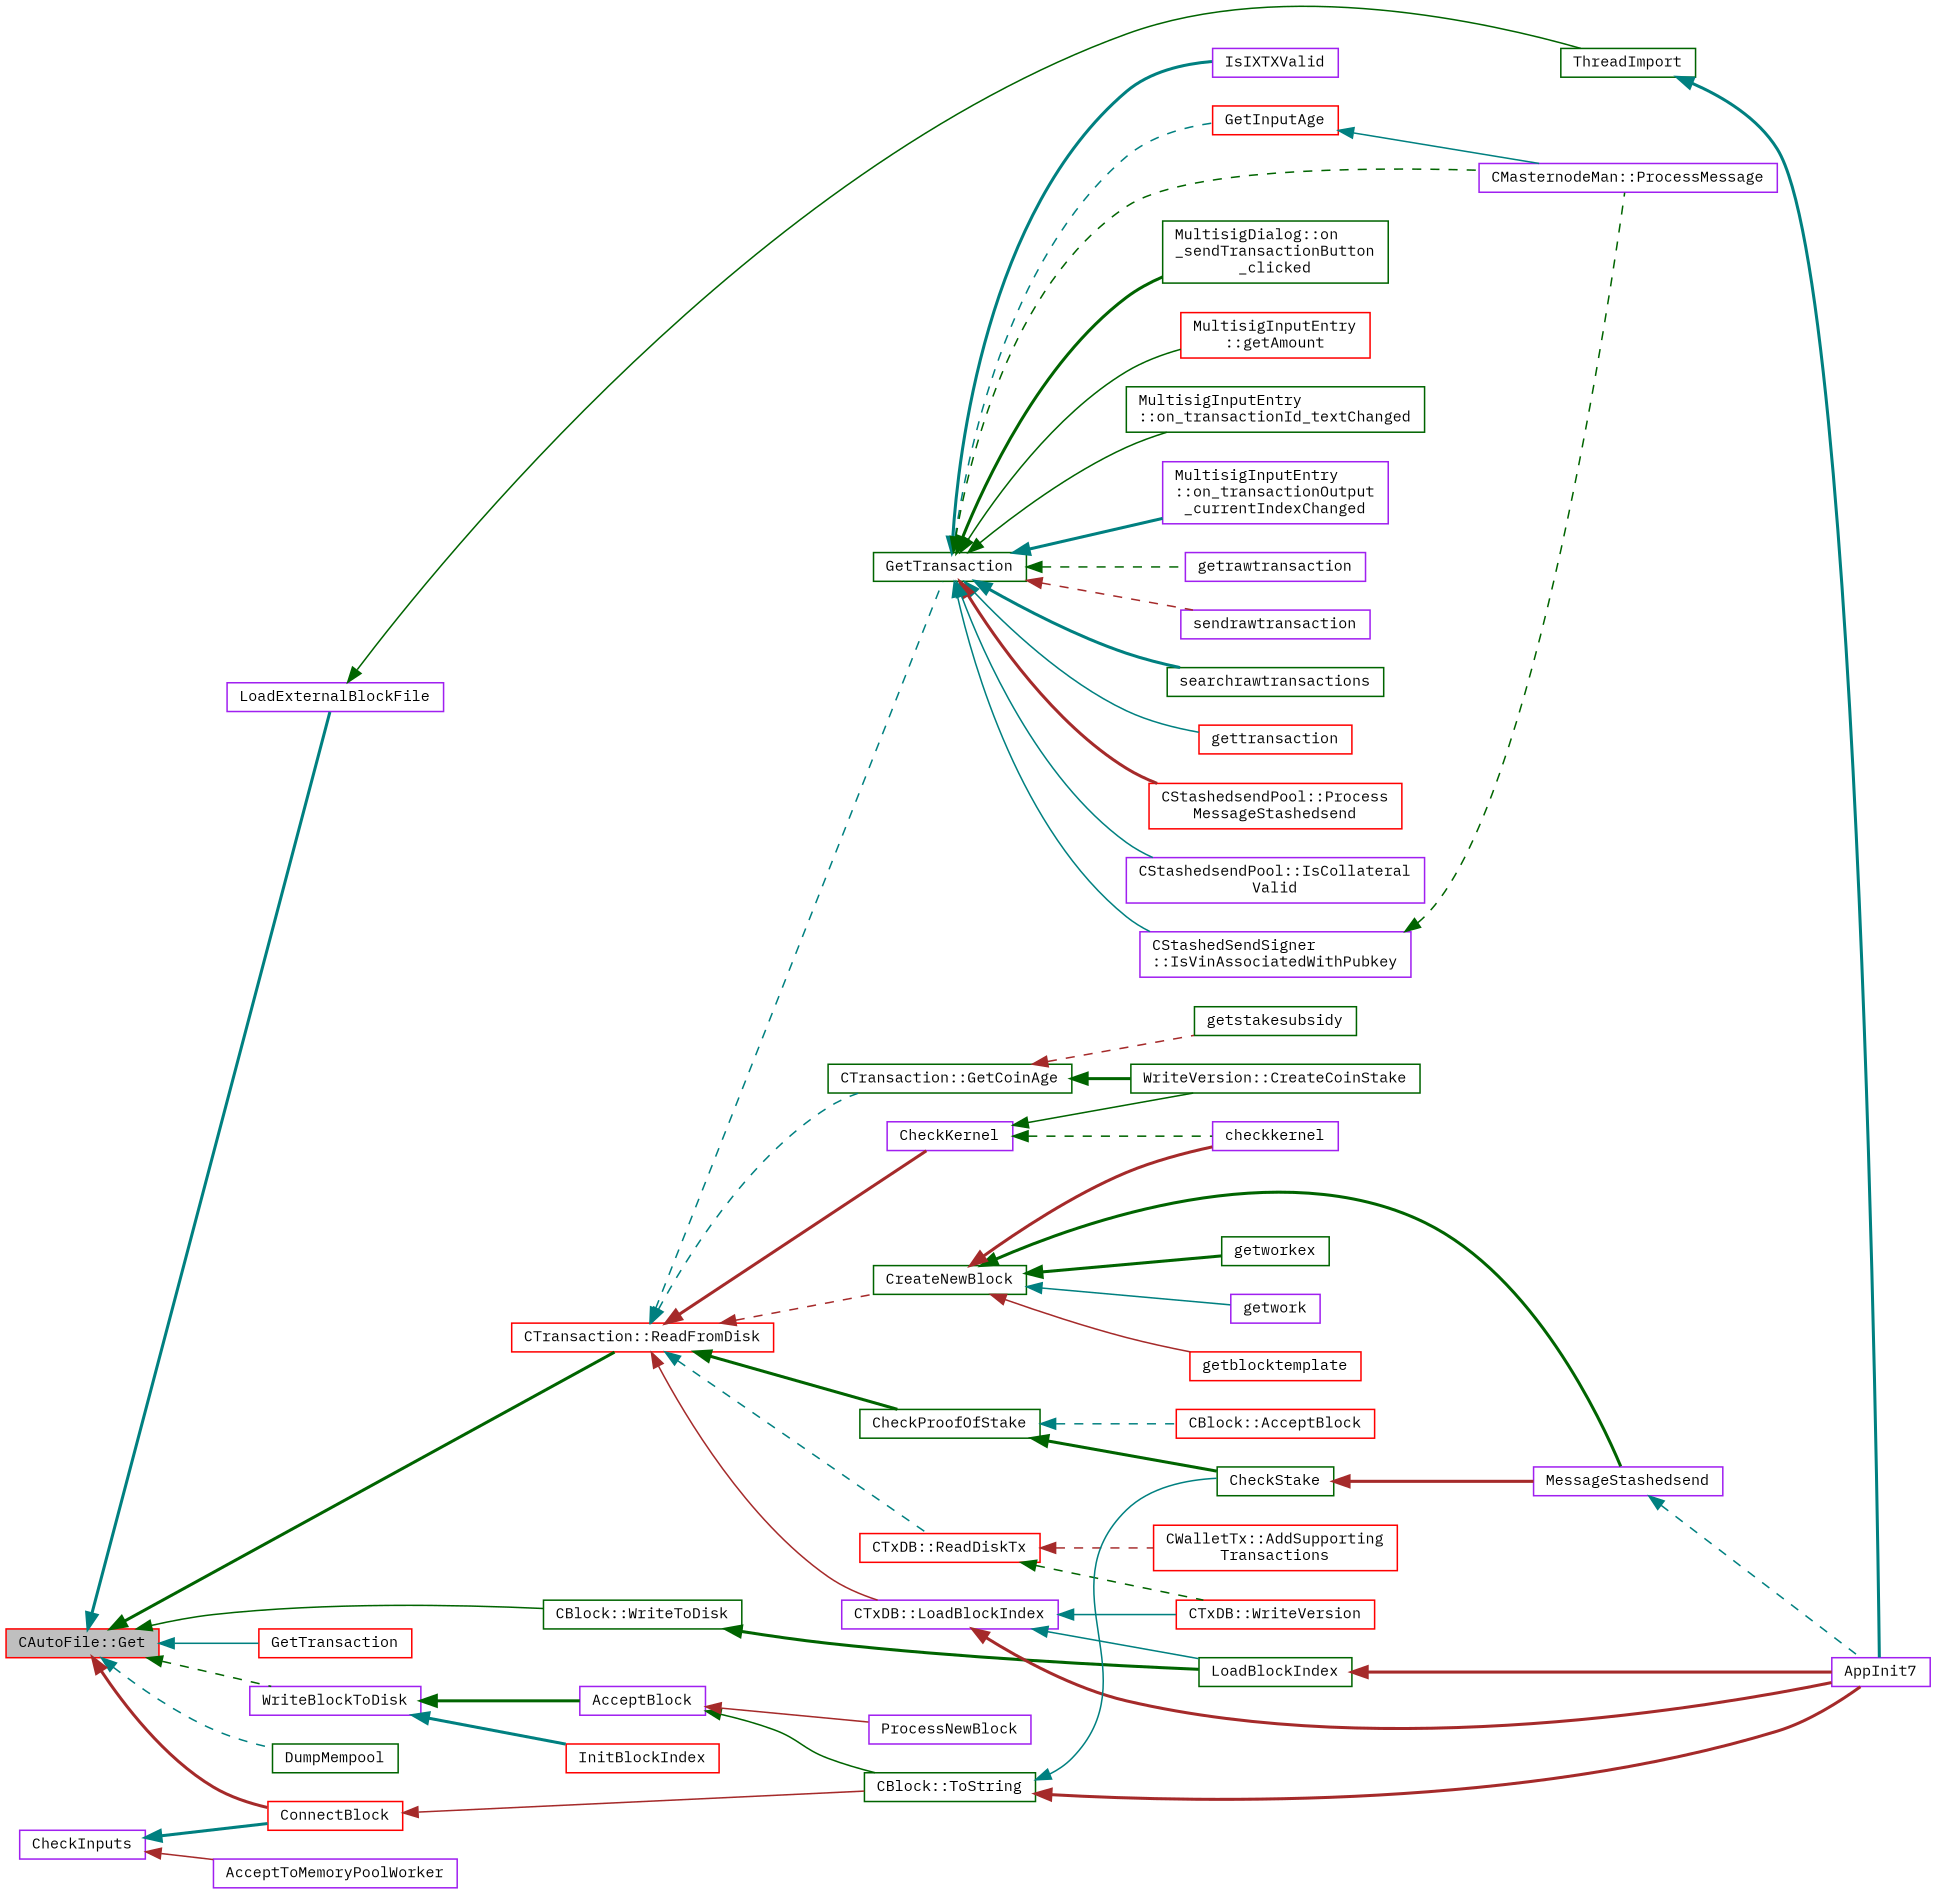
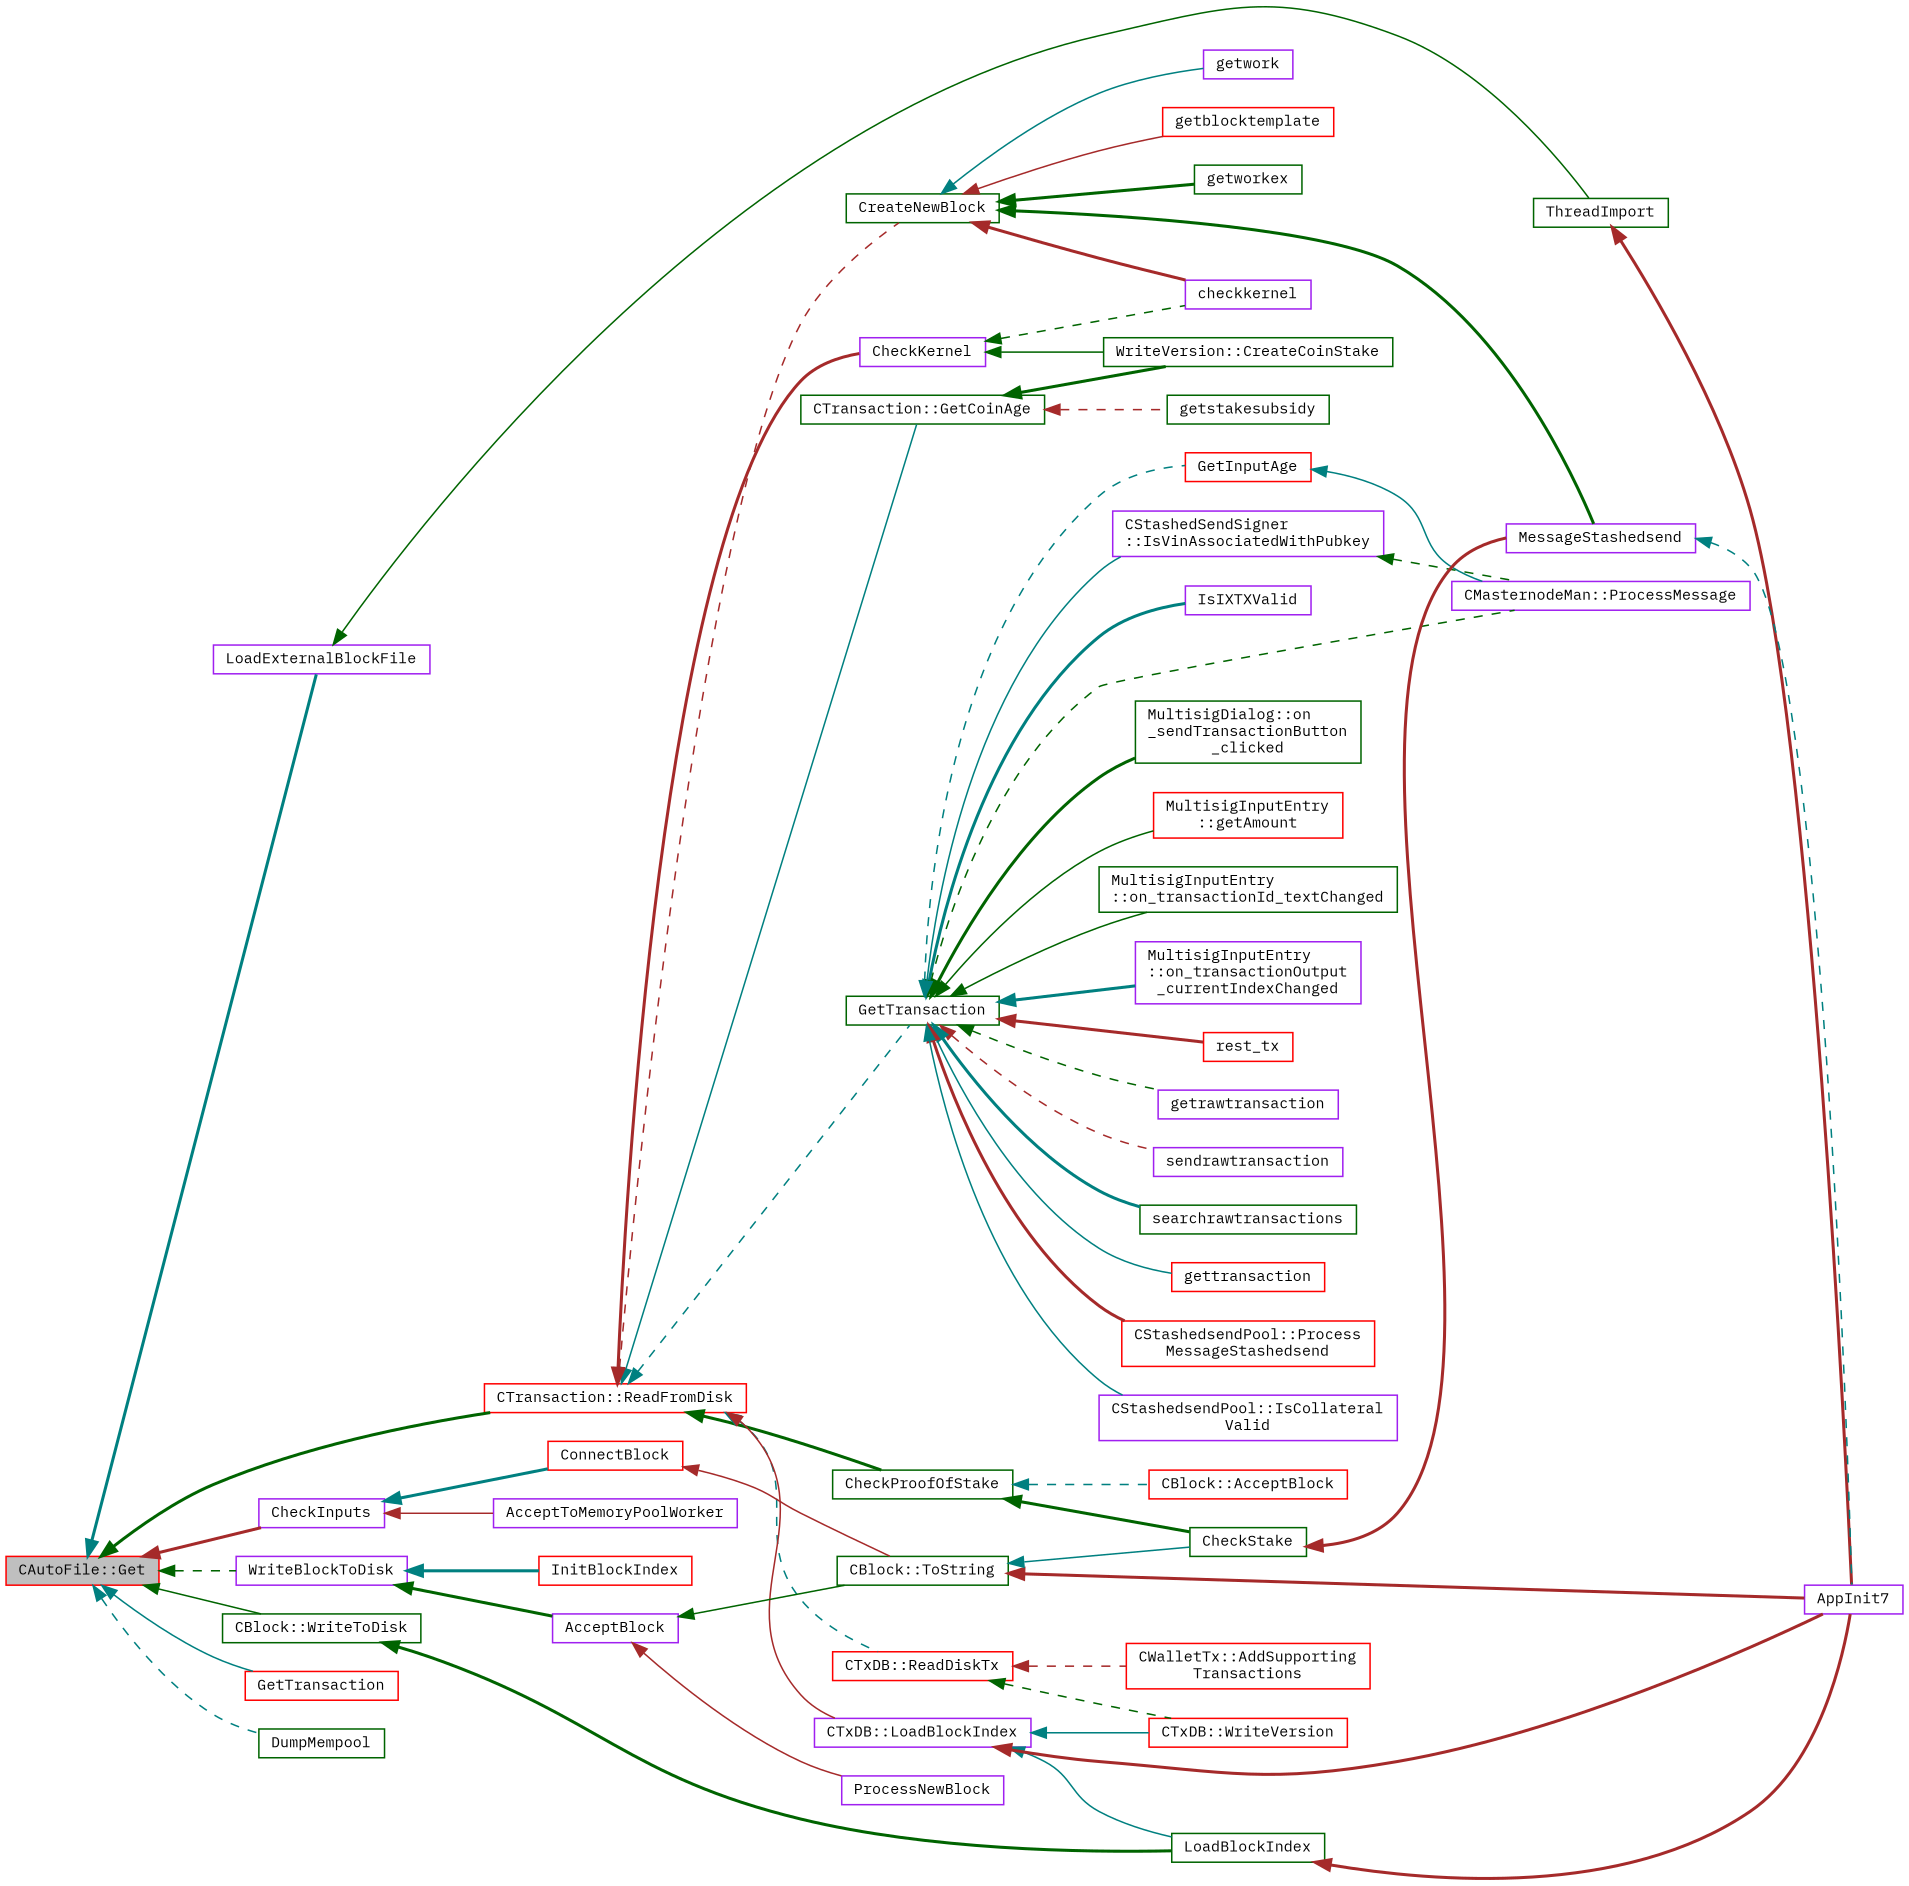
edge "AppInit7" -> "ThreadImport": color teal -> brown
node "rest_tx": added
edge "CTransaction::GetCoinAge" -> "CTransaction::ReadFromDisk": style dashed -> solid
edge "ConnectBlock" -> "CAutoFile::Get": now "CheckInputs" -> "CAutoFile::Get"
